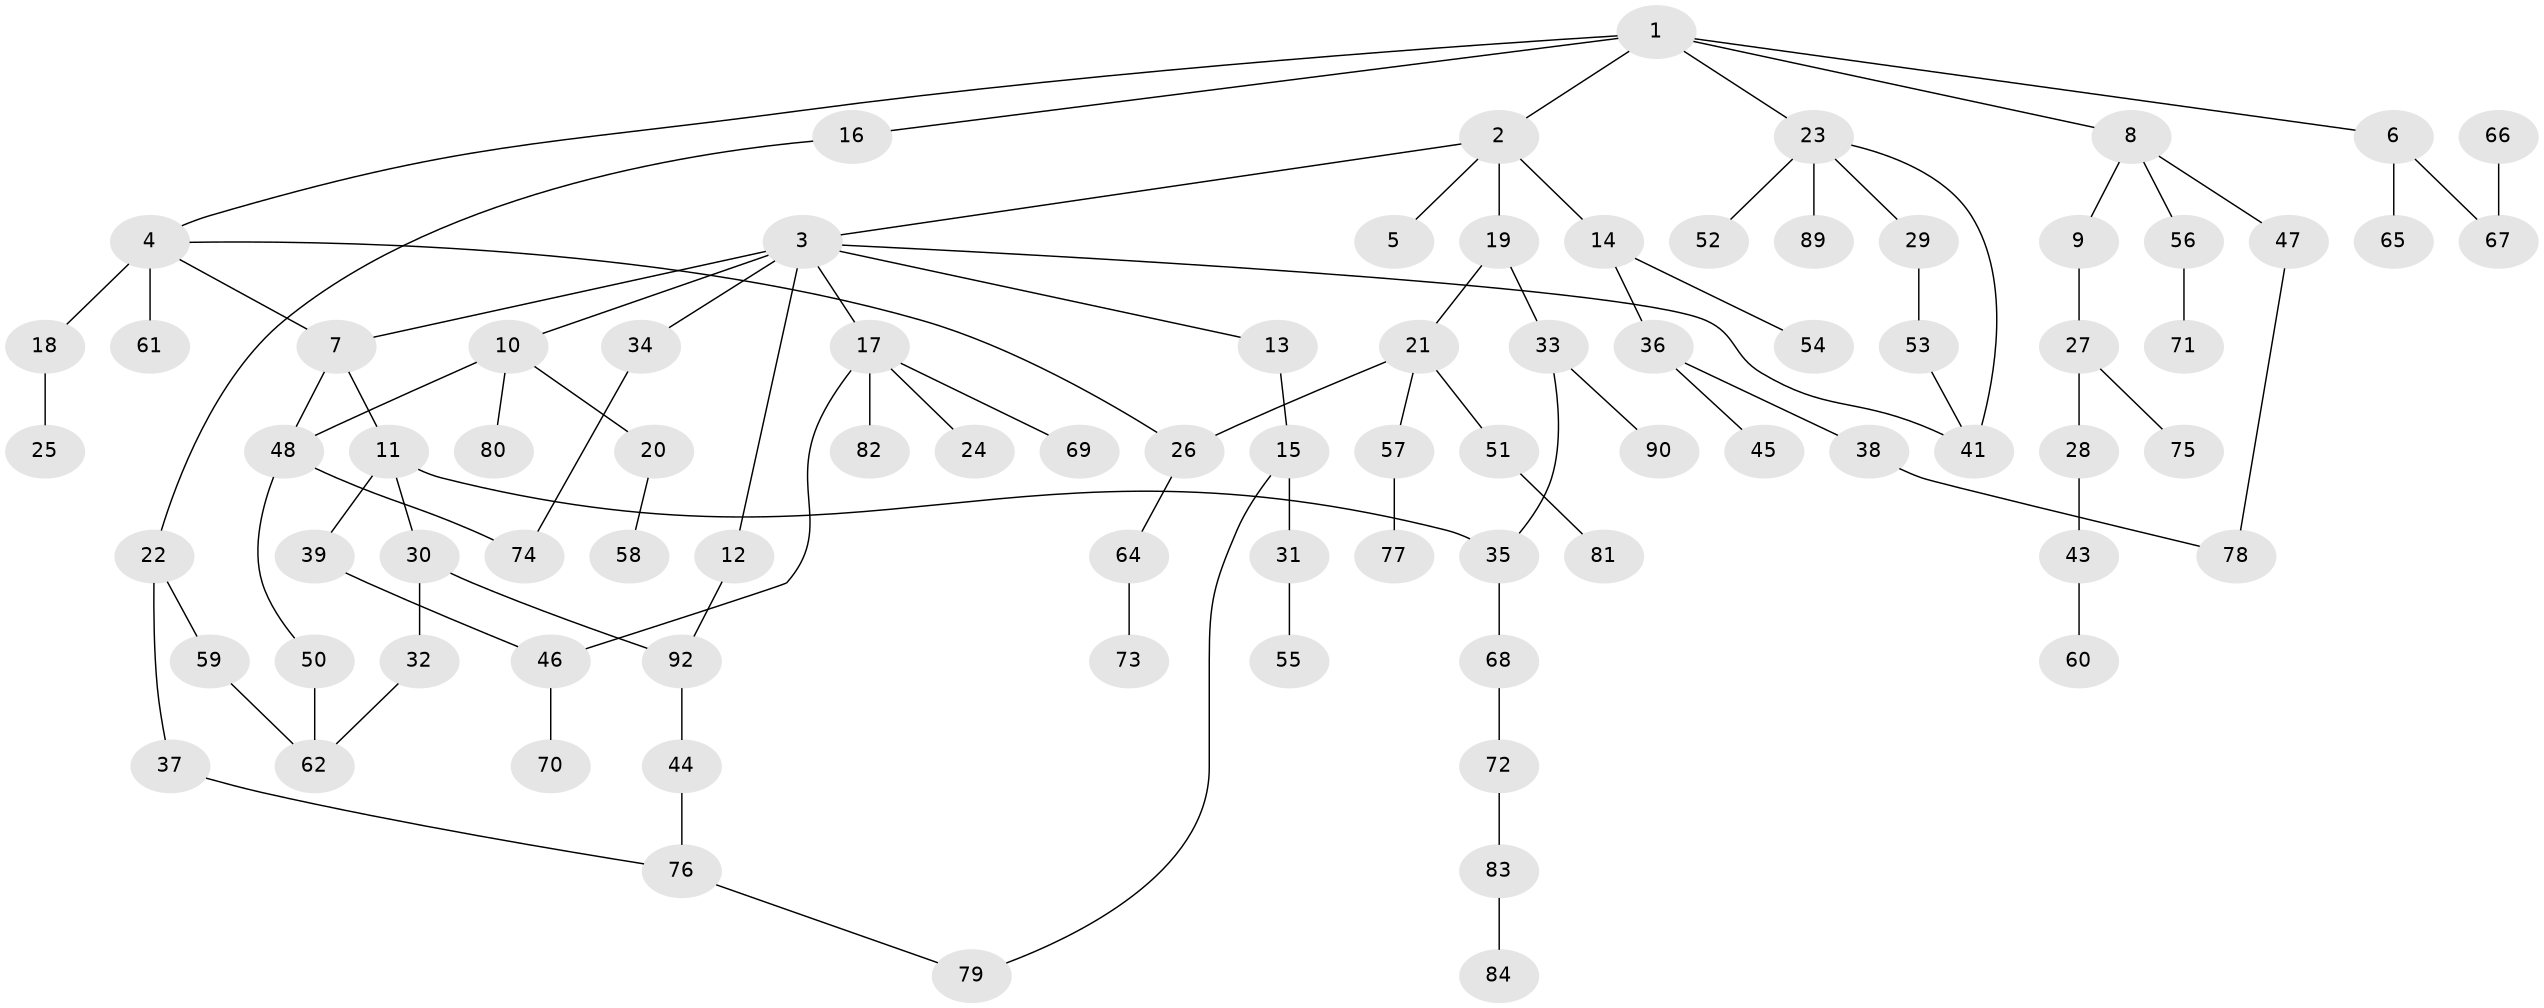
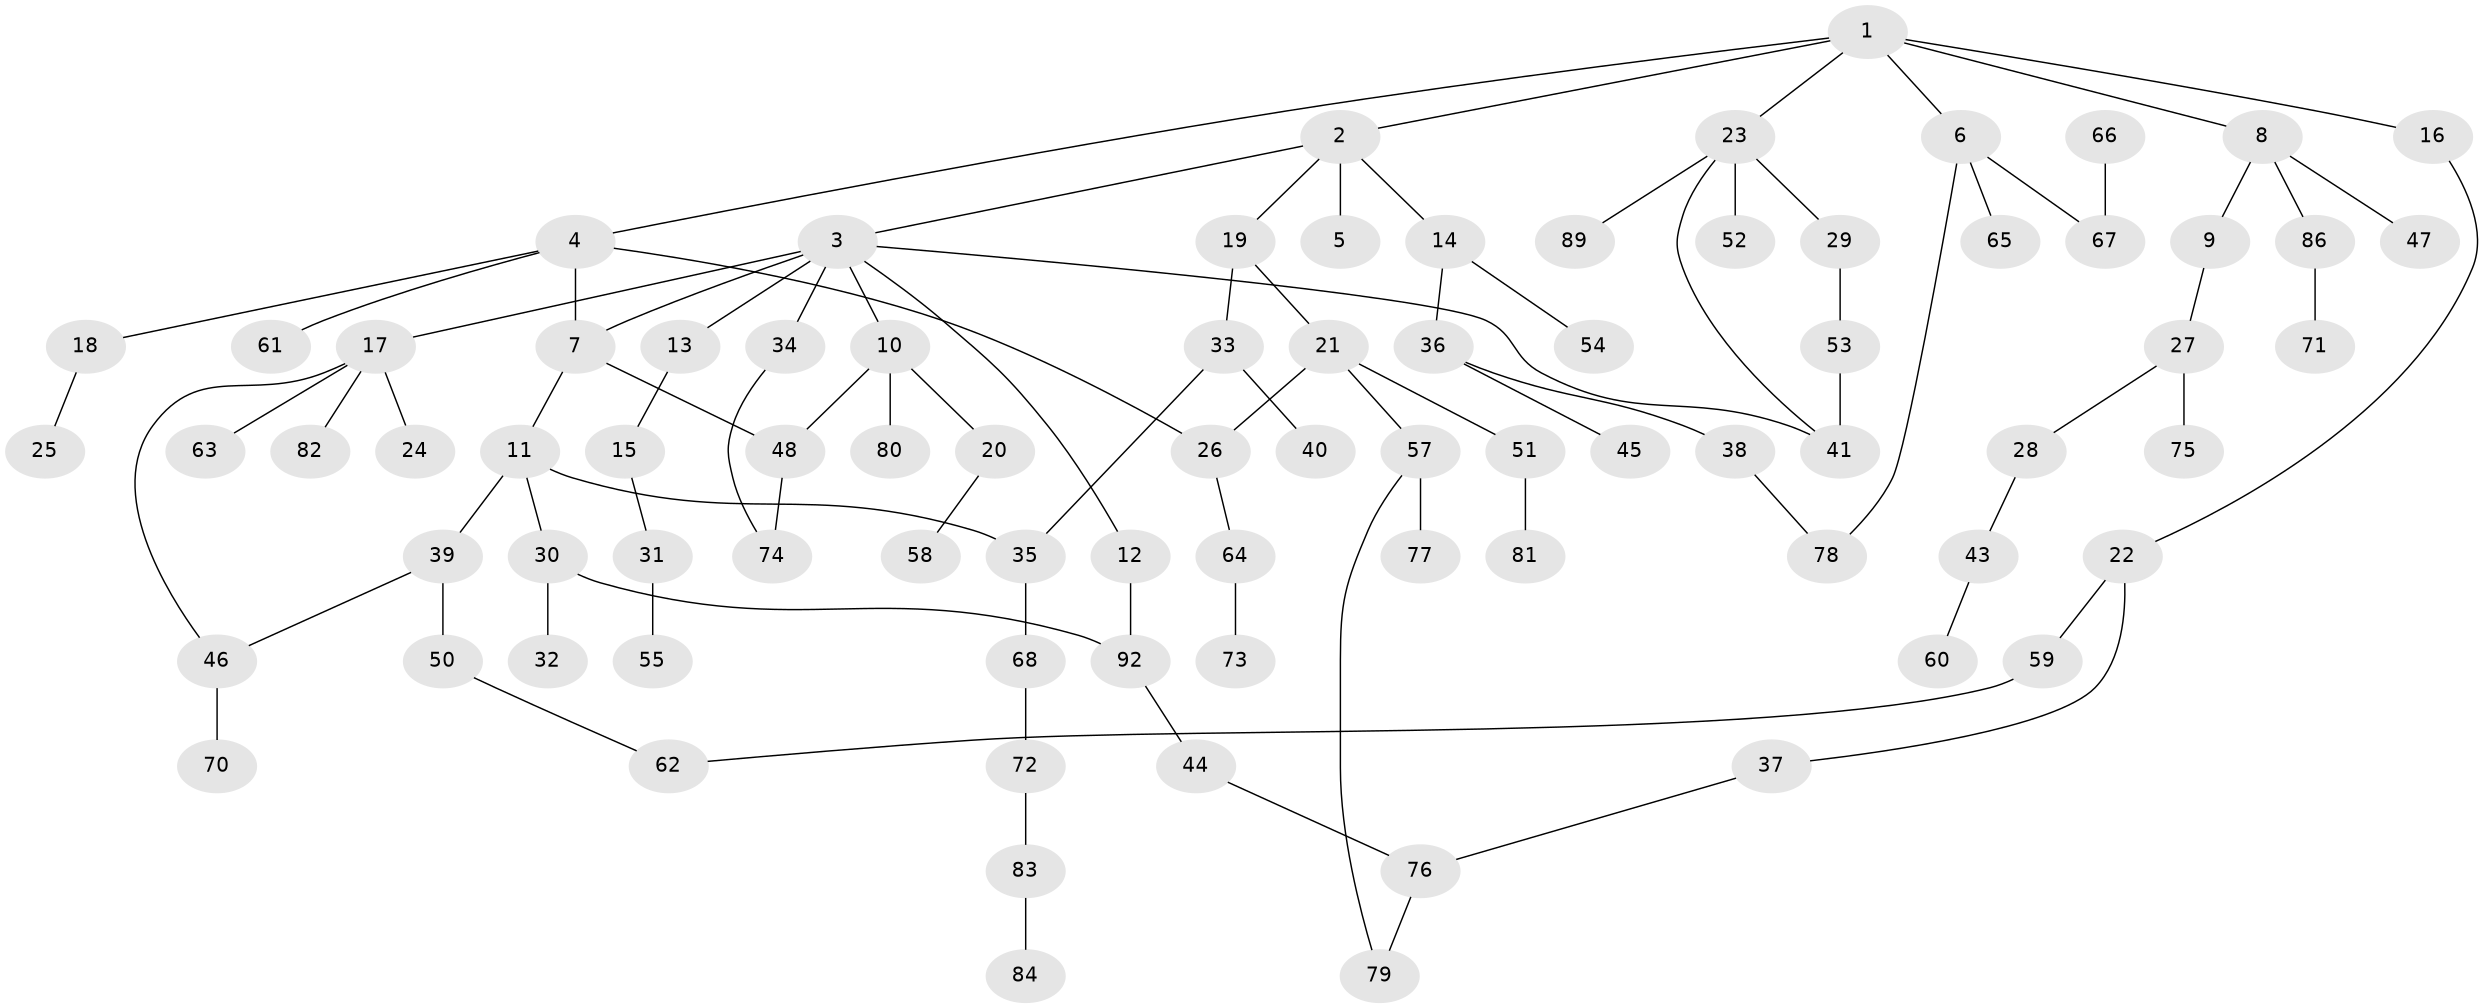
node "56": label "56" -> "86"
edge "47" -- "78": now "6" -- "78"
node "69": label "69" -> "63"
node "90": label "90" -> "40"
edge "48" -- "50": now "39" -- "50"
edge "32" -- "62": removed
edge "15" -- "79": now "57" -- "79"
